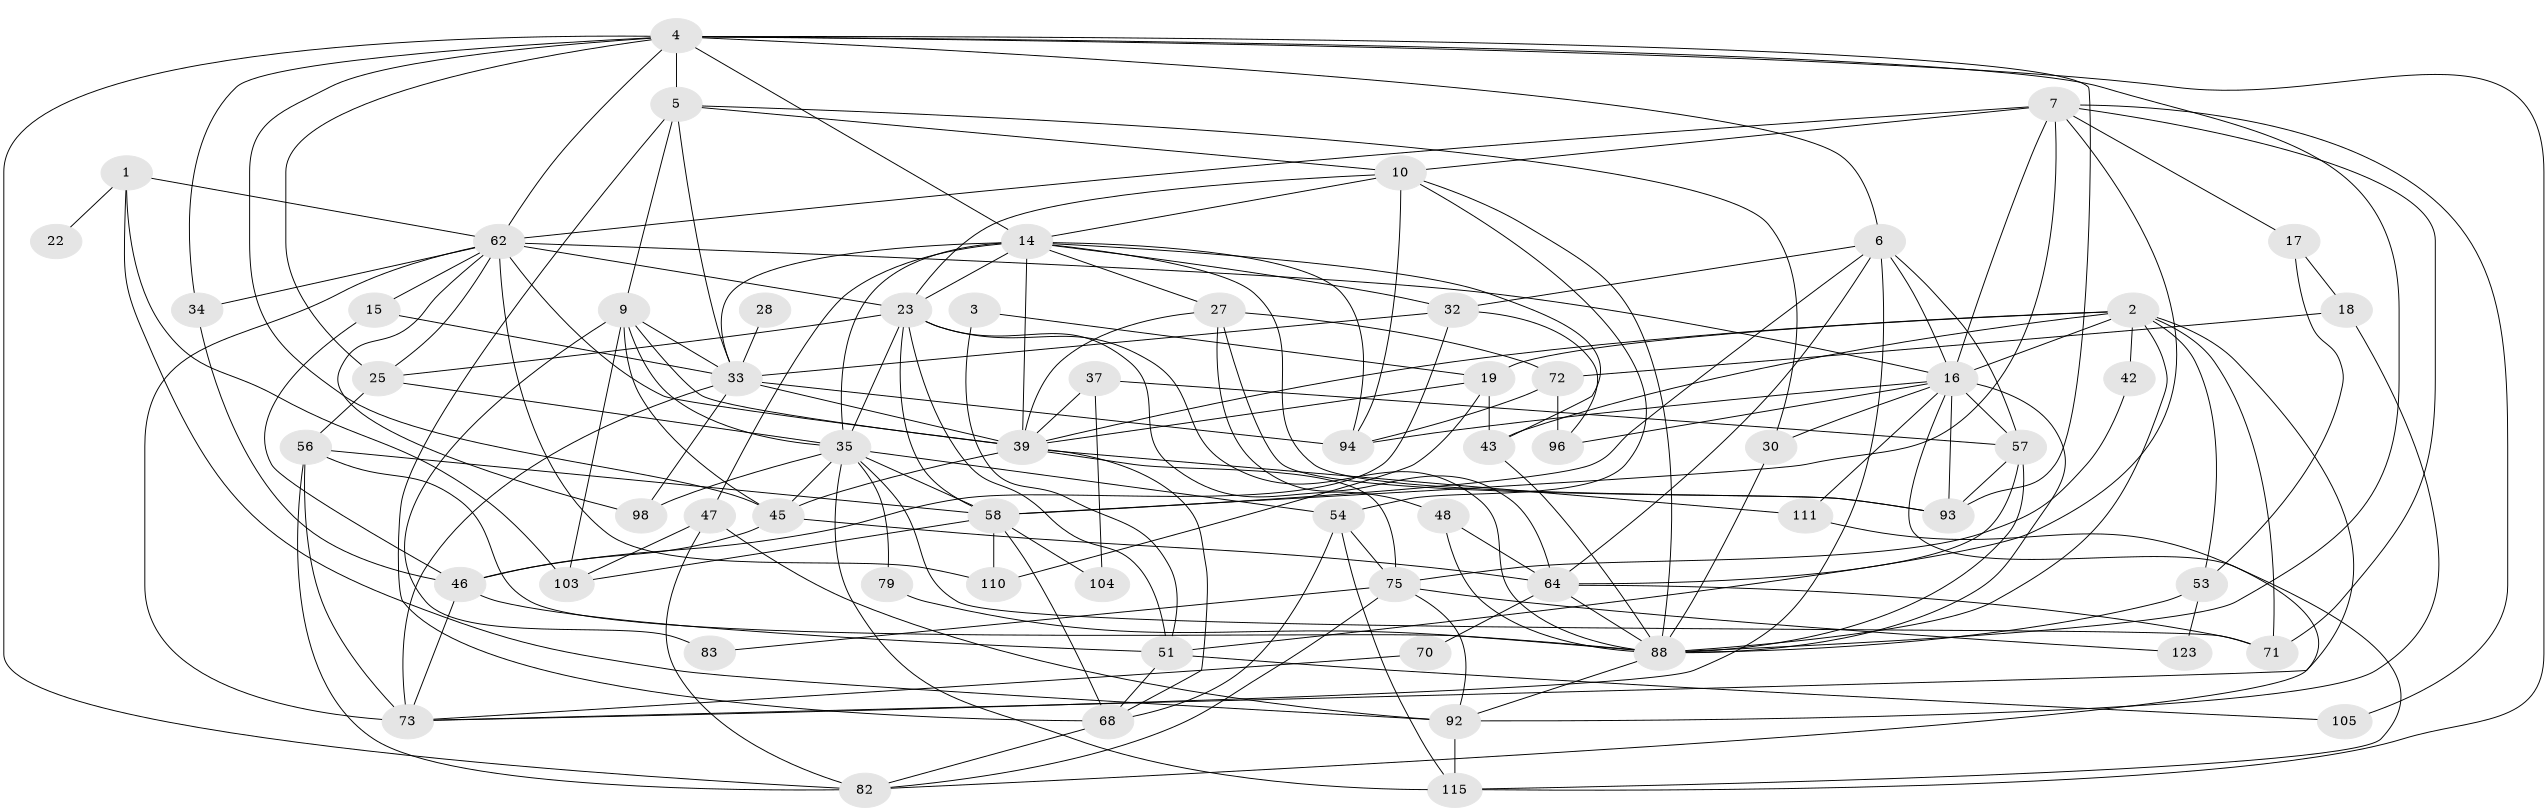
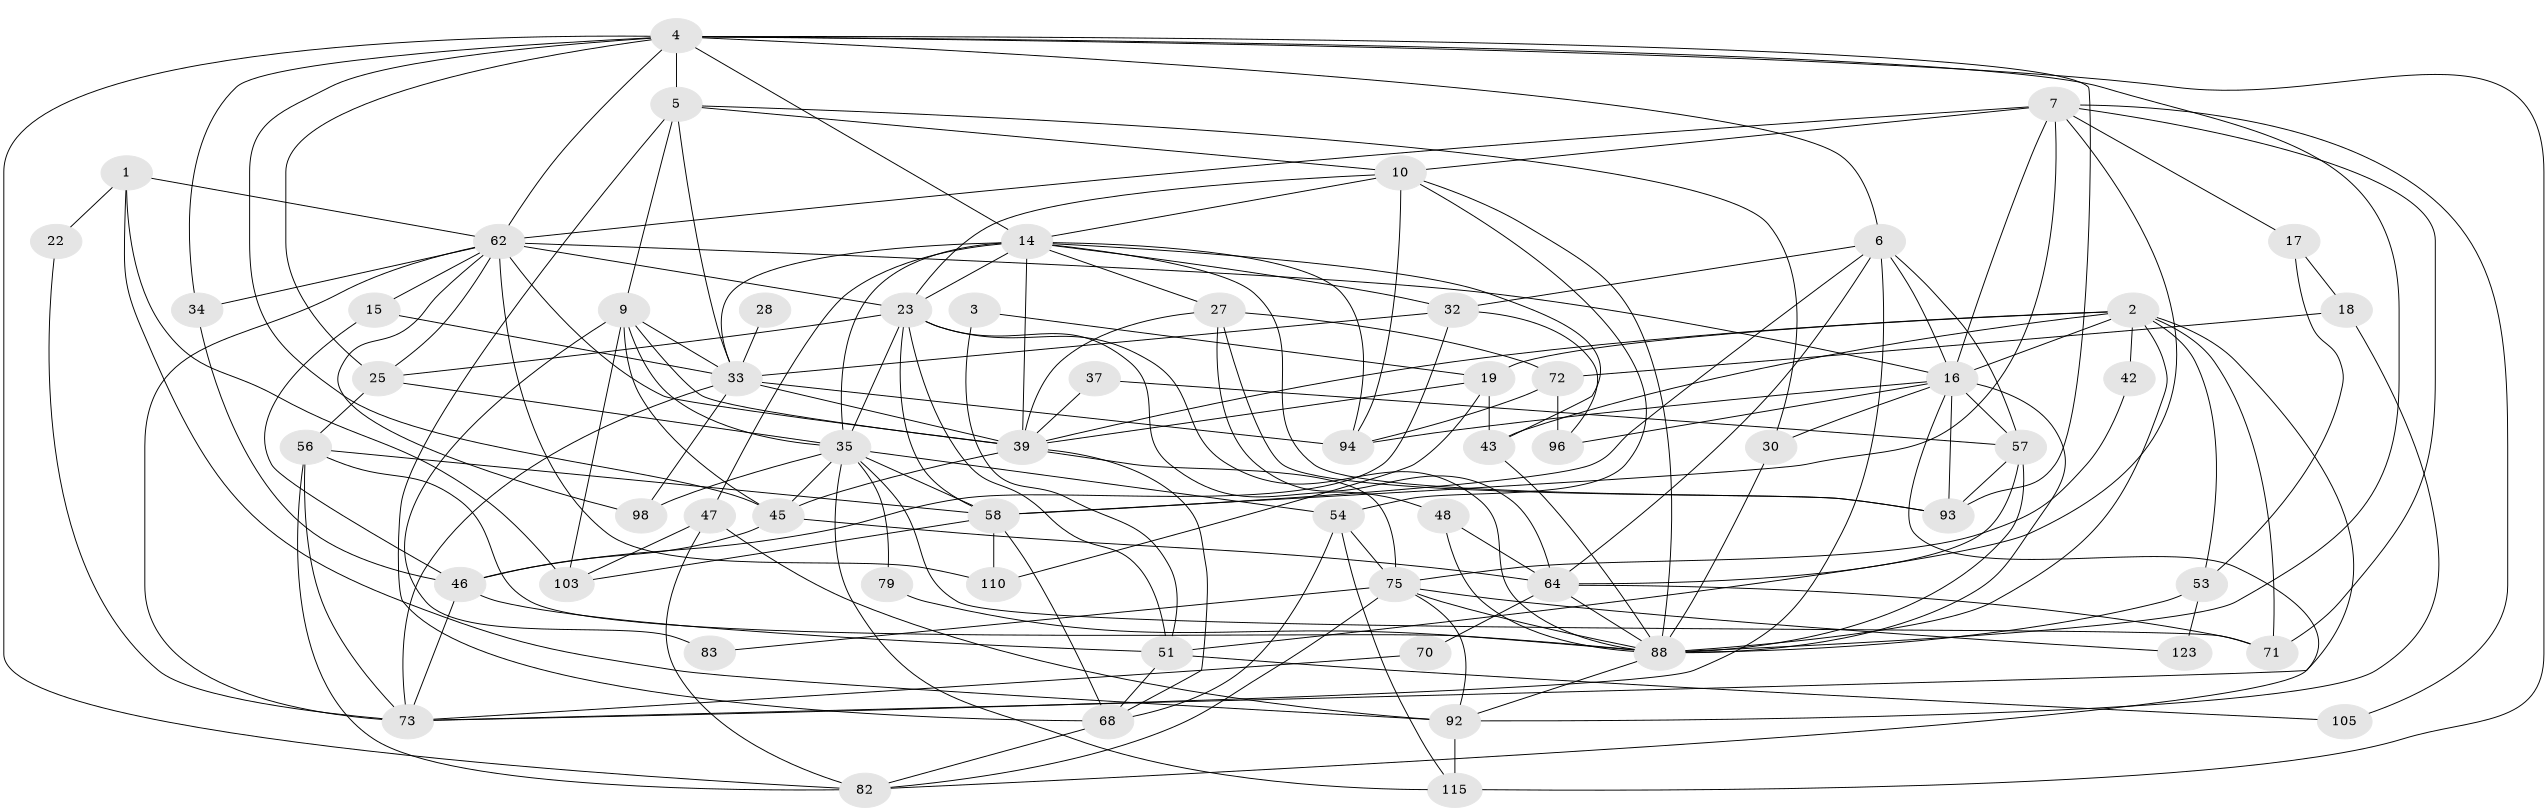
node "111": removed
node "104": removed
edge "22" -- "73": added
edge "75" -- "88": added
